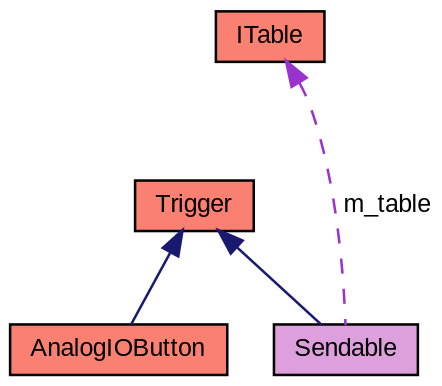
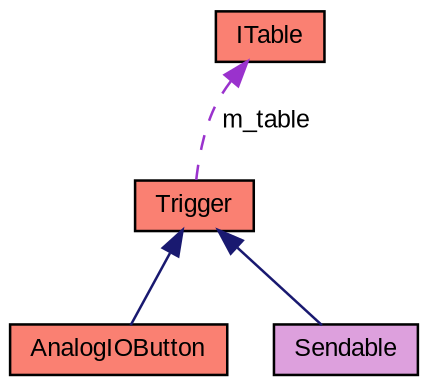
edge "Sendable" -> "ITable": now "Trigger" -> "ITable"
